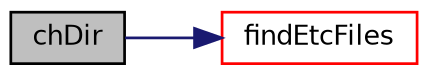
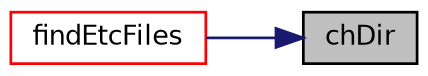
edge "chDir" -> "findEtcFiles": reversed
